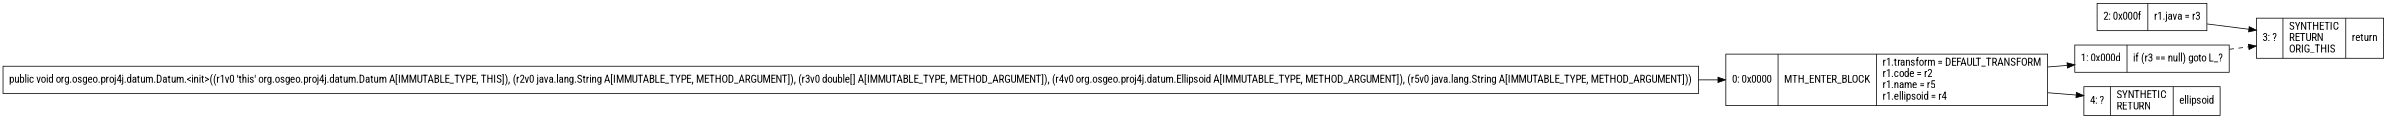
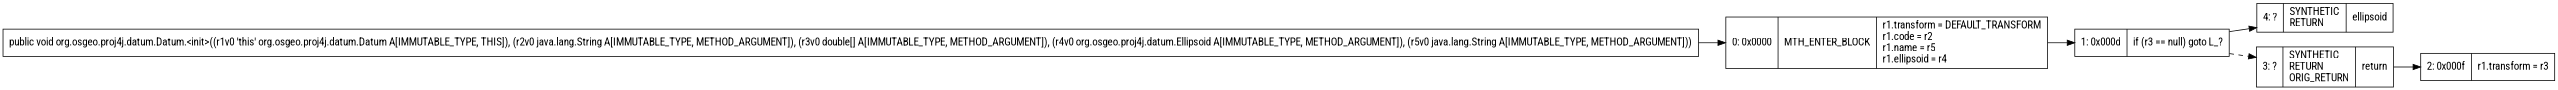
node "2: 0x000f": text "r1.java = r3" -> "r1.transform = r3"
edge "2: 0x000f" -> "3: ?": reversed
node "3: ?": text "ORIG_THIS" -> "ORIG_RETURN"
edge "0: 0x0000" -> "4: ?": now "1: 0x000d" -> "4: ?"
